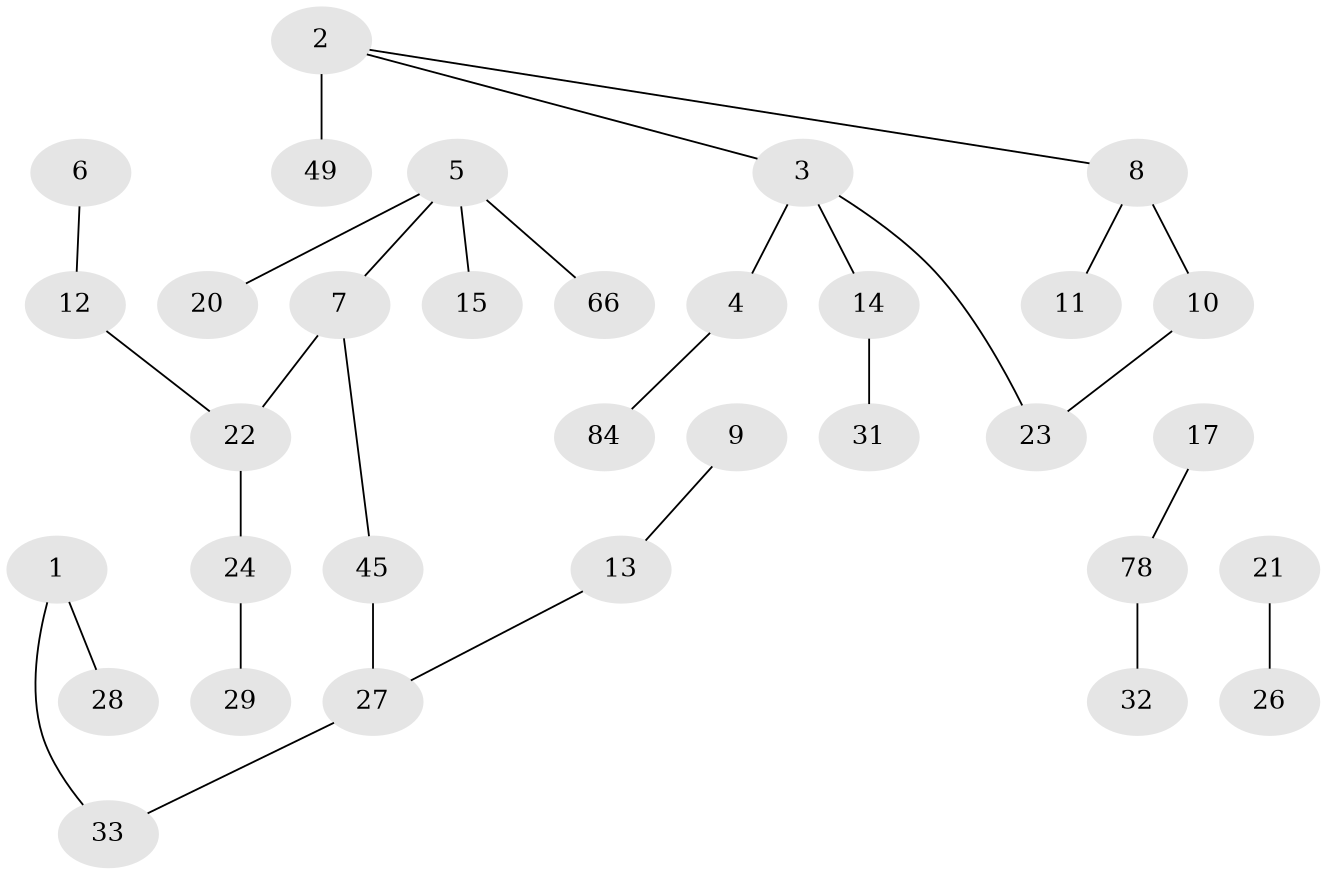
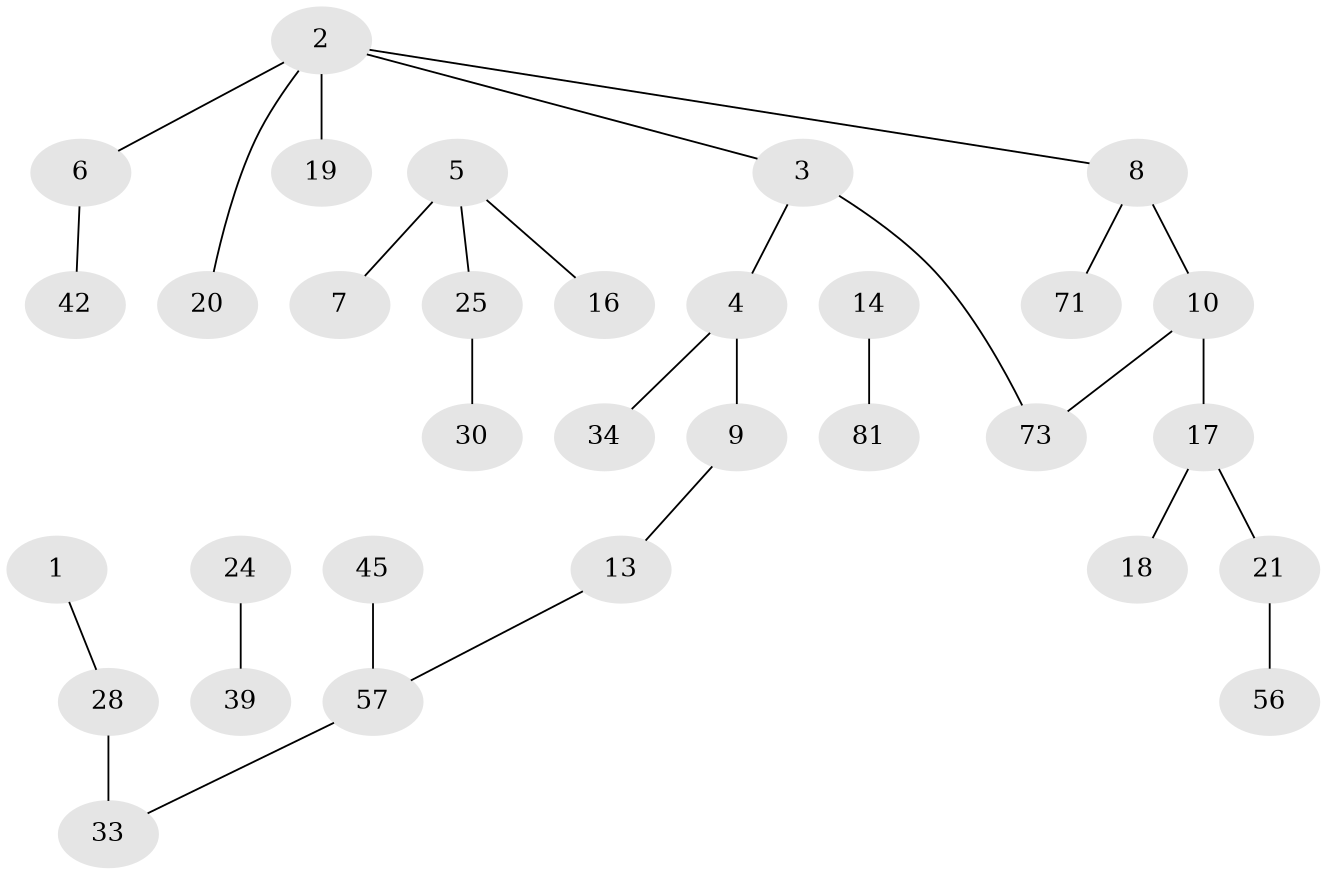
edge "2" -- "6": added
node "49": label "49" -> "19"
edge "5" -- "20": now "2" -- "20"
edge "3" -- "14": removed
node "12": label "12" -> "42"
node "15": label "15" -> "25"
node "66": label "66" -> "16"
node "11": label "11" -> "71"
edge "4" -- "9": added
edge "10" -- "17": added
node "22": removed
edge "7" -- "45": removed
node "30": added
node "84": label "84" -> "34"
node "31": label "31" -> "81"
node "23": label "23" -> "73"
edge "17" -- "21": added
node "78": label "78" -> "18"
node "29": label "29" -> "39"
node "27": label "27" -> "57"
node "32": removed
node "26": label "26" -> "56"
edge "1" -- "33": now "28" -- "33"
